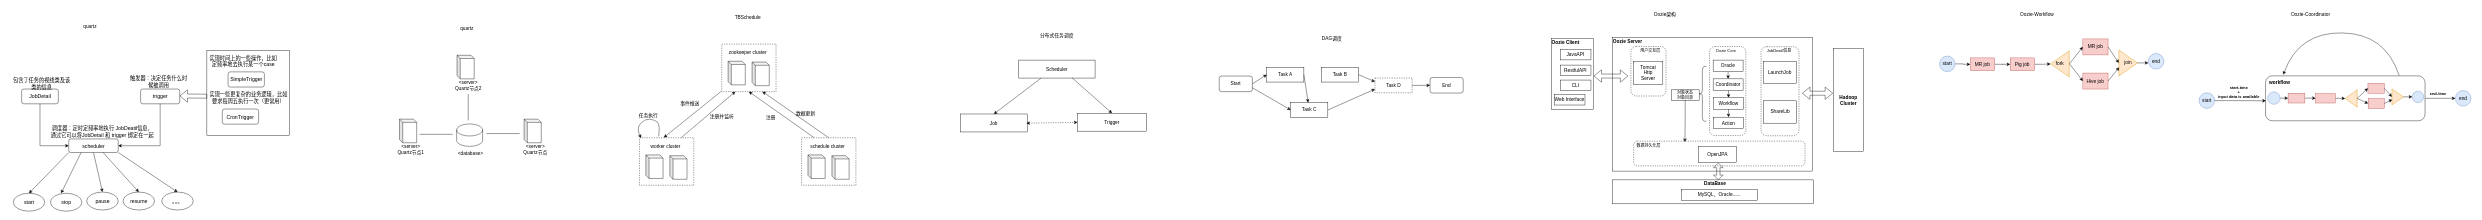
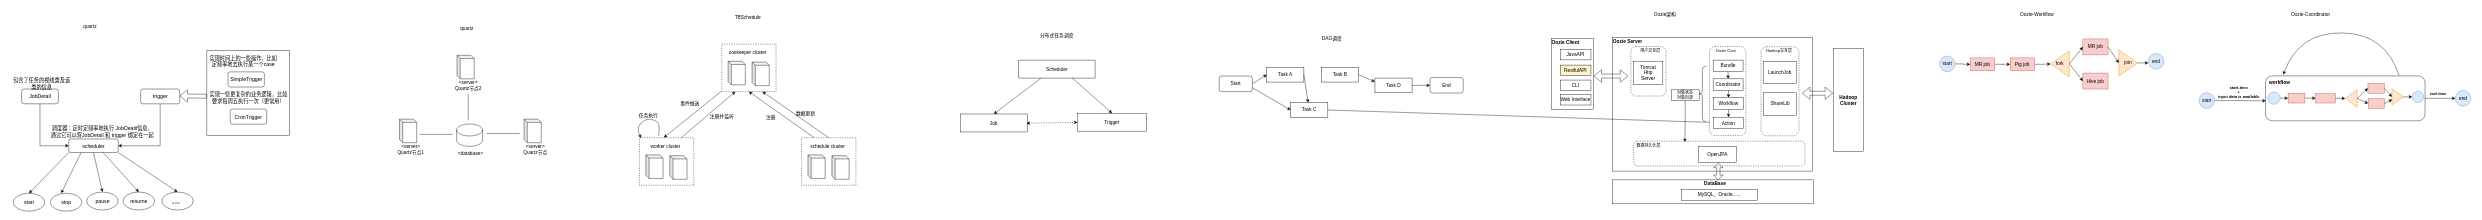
node "JobDeatil信息": label "JobDeatil信息" -> "Hadoop交互层"
node "Oracle": label "Oracle" -> "Bundle"
node "RestfulAPI": fillcolor #ffffff -> #fff2cc
edge "Hive job" -> "join": removed
node "触发器：决定任务什么时候被调用": removed
node "Task D": style dashed -> solid
edge "Task C" -> "Task D": now "Task C" -> "Action"
node "Web Interface": moved (1570, 100) -> (1576, 100)
node "ShareLib": moved (1781, 112) -> (1781, 104)
node "CronTrigger": moved (238, 117) -> (246, 117)
